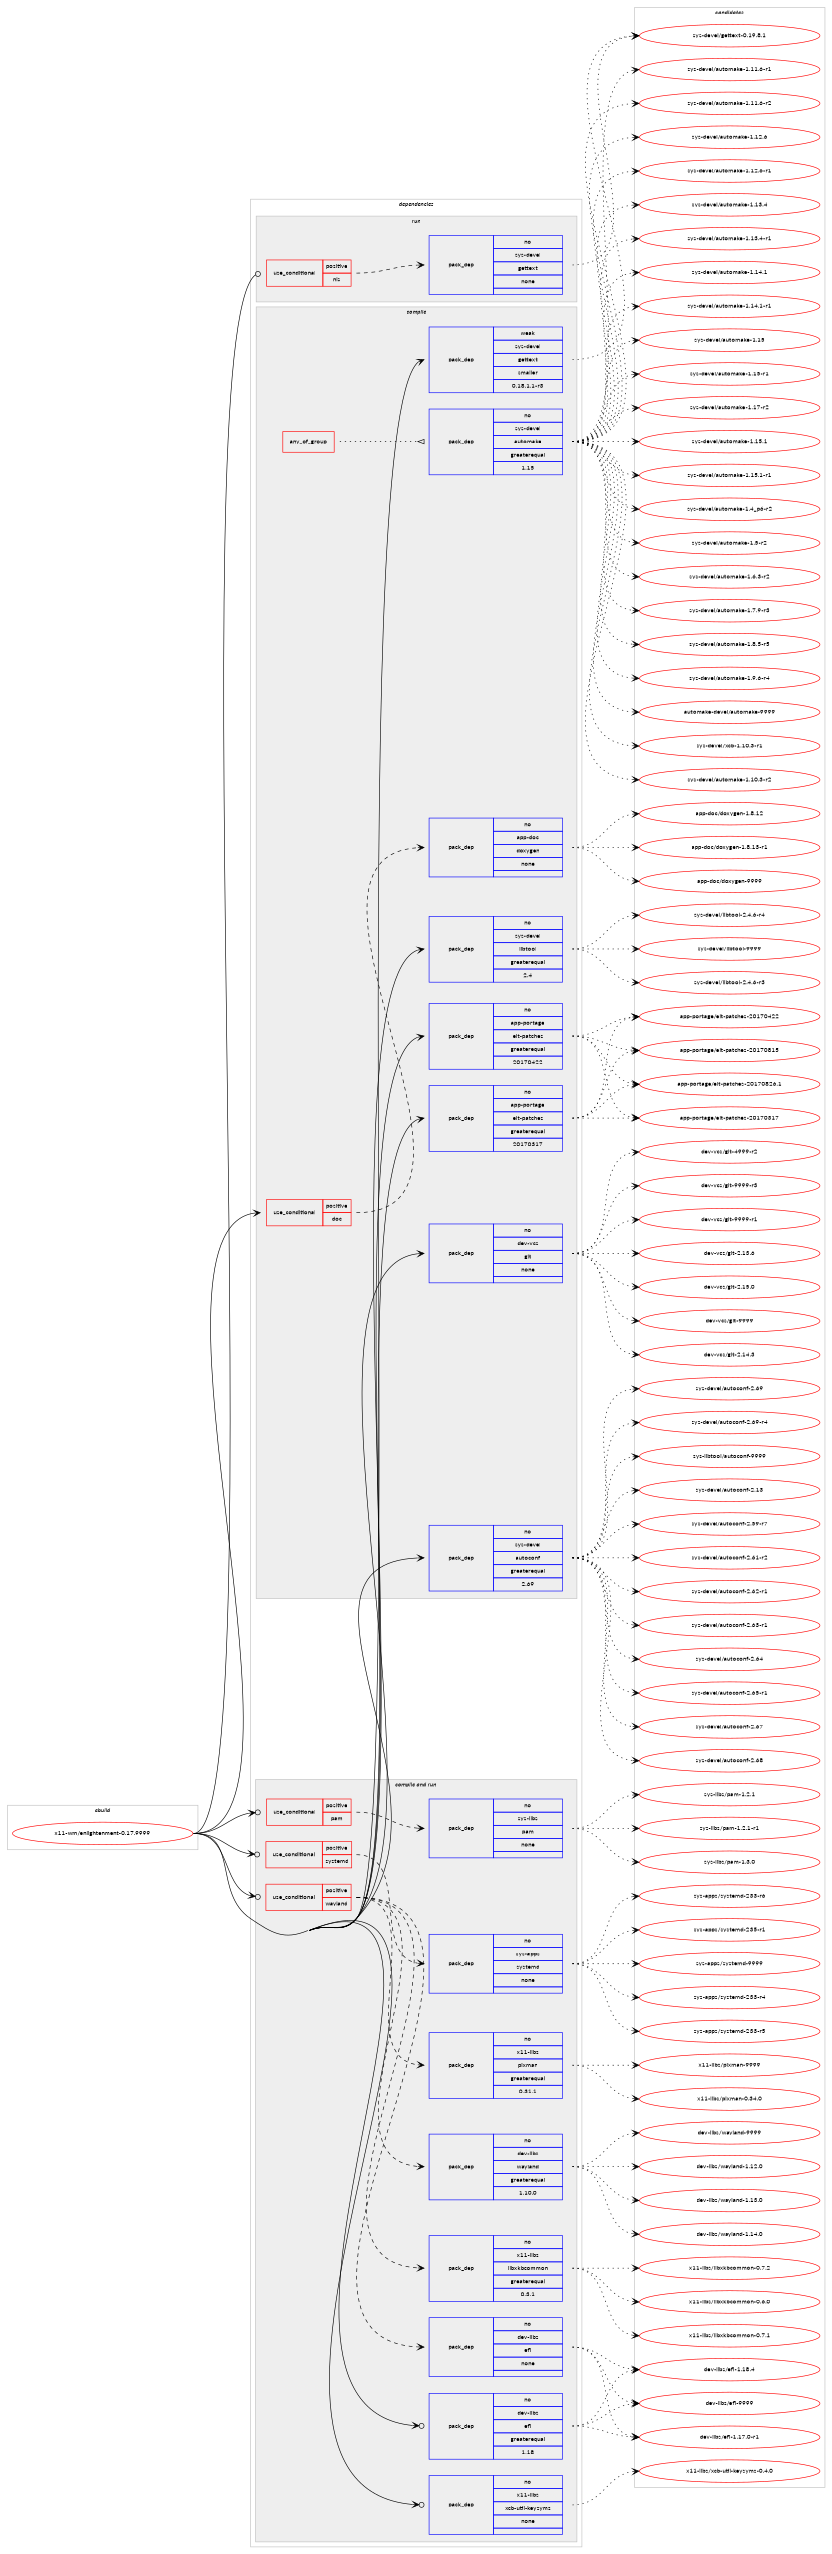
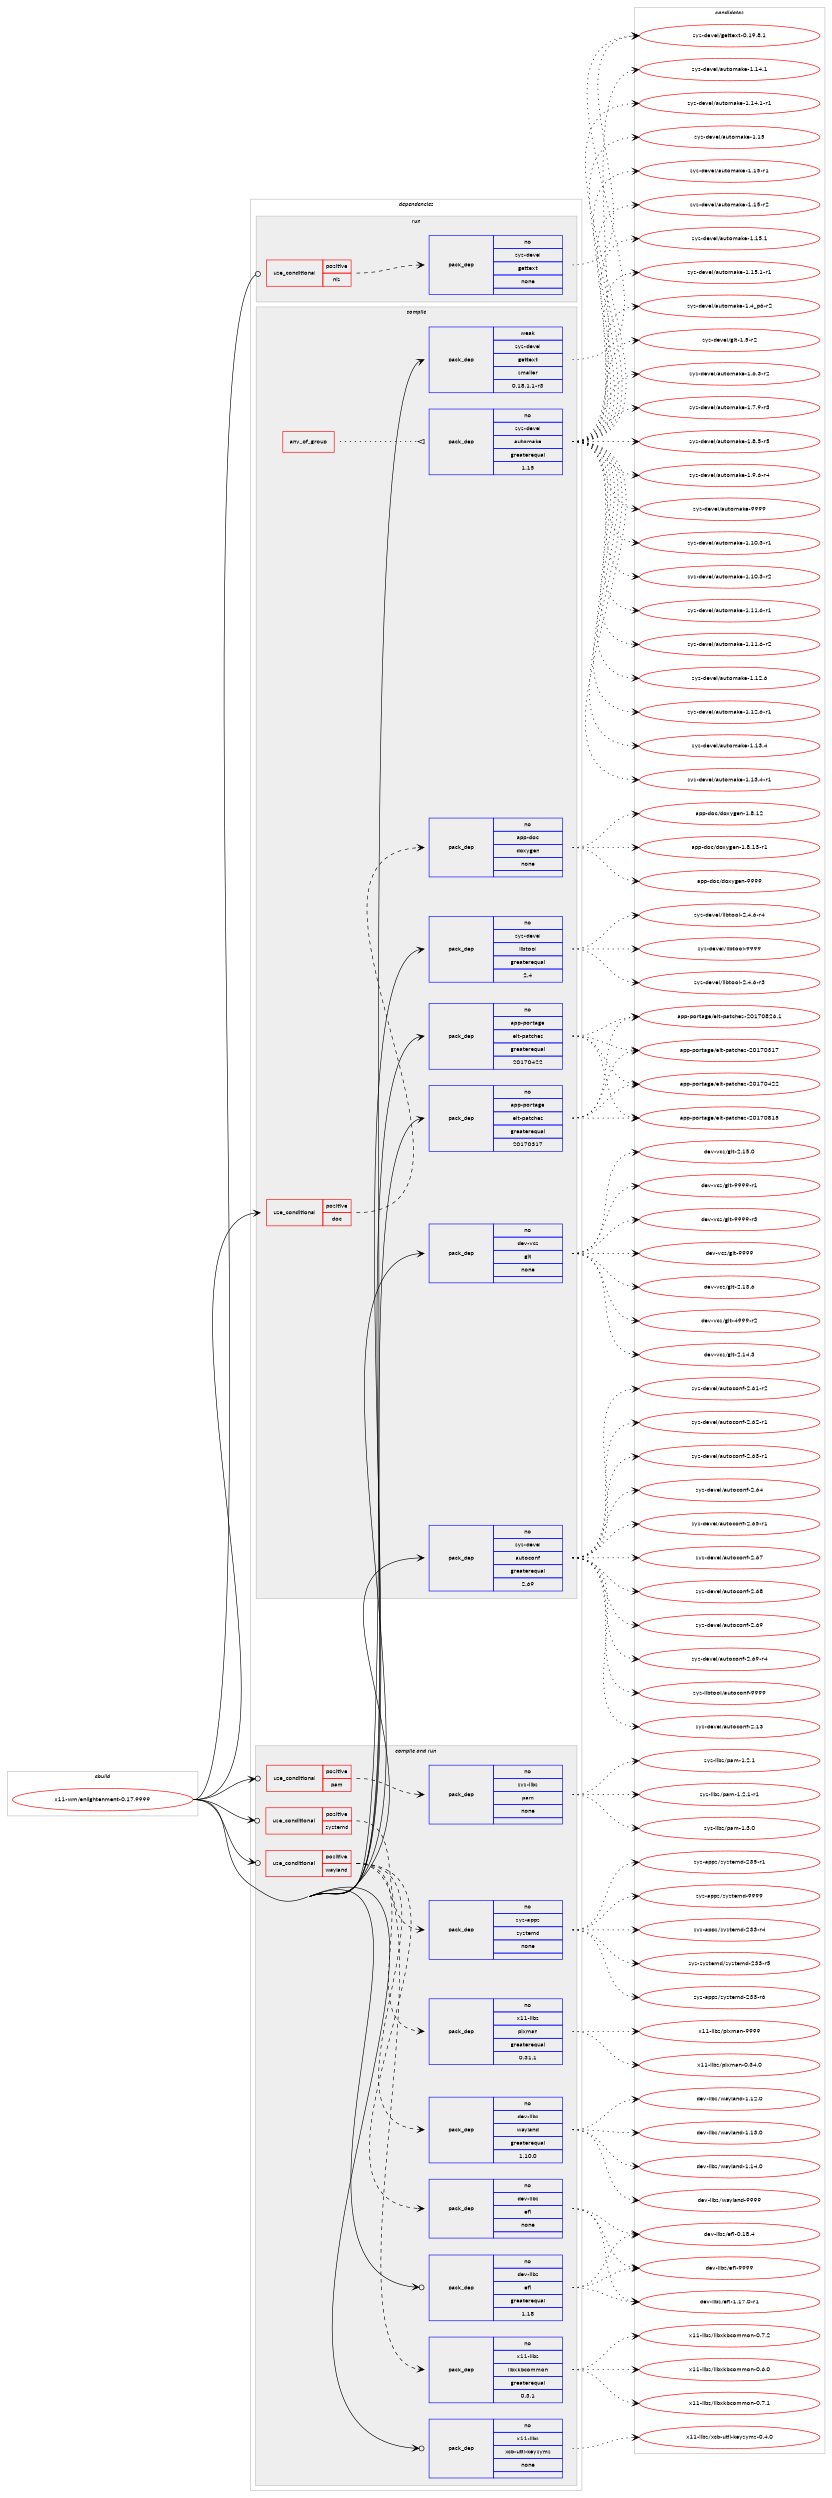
node "sys-devel/automake-1.17-r2": label "sys-devel/automake-1.17-r2" -> "sys-devel/automake-1.15-r2"
node "sys-devel/automake-1.5-r2": label "sys-devel/automake-1.5-r2" -> "sys-devel/git-1.5-r2"
node "automake-devel/automake-9999": label "automake-devel/automake-9999" -> "sys-devel/automake-9999"
node "sys-devel/xcb-1.10.3-r1": label "sys-devel/xcb-1.10.3-r1" -> "sys-devel/automake-1.10.3-r1"
node "sys-devel/autoconf-2.59-r7": removed
node "sys-apps/systemd-233-r5": label "sys-apps/systemd-233-r5" -> "sys-systemd/systemd-233-r5"
node "dev-libs/efl-1.18.4": label "dev-libs/efl-1.18.4" -> "dev-libs/efl-0.18.4"
